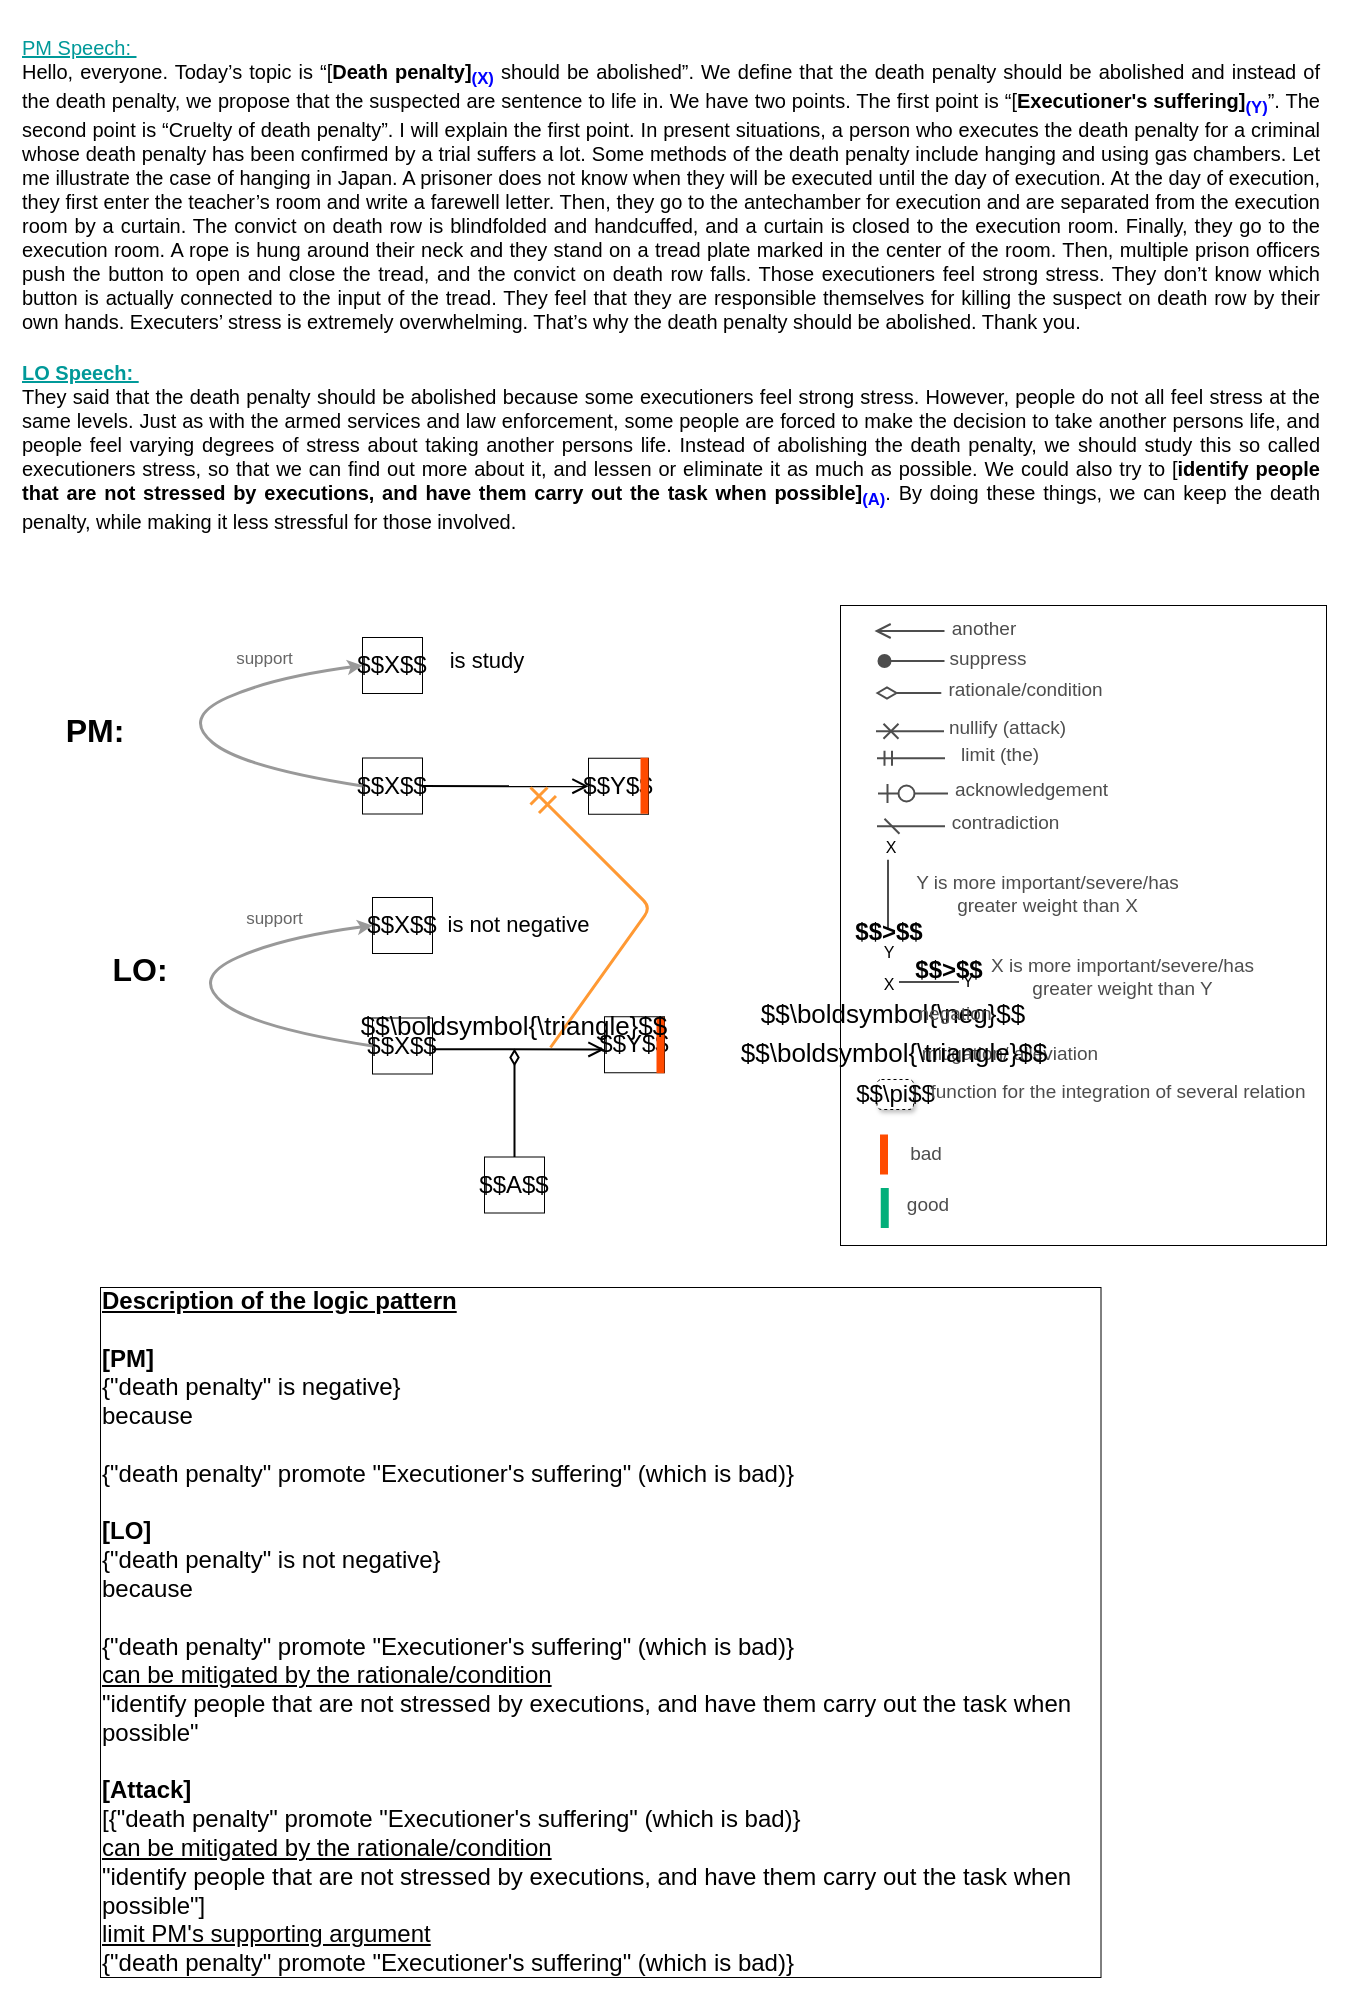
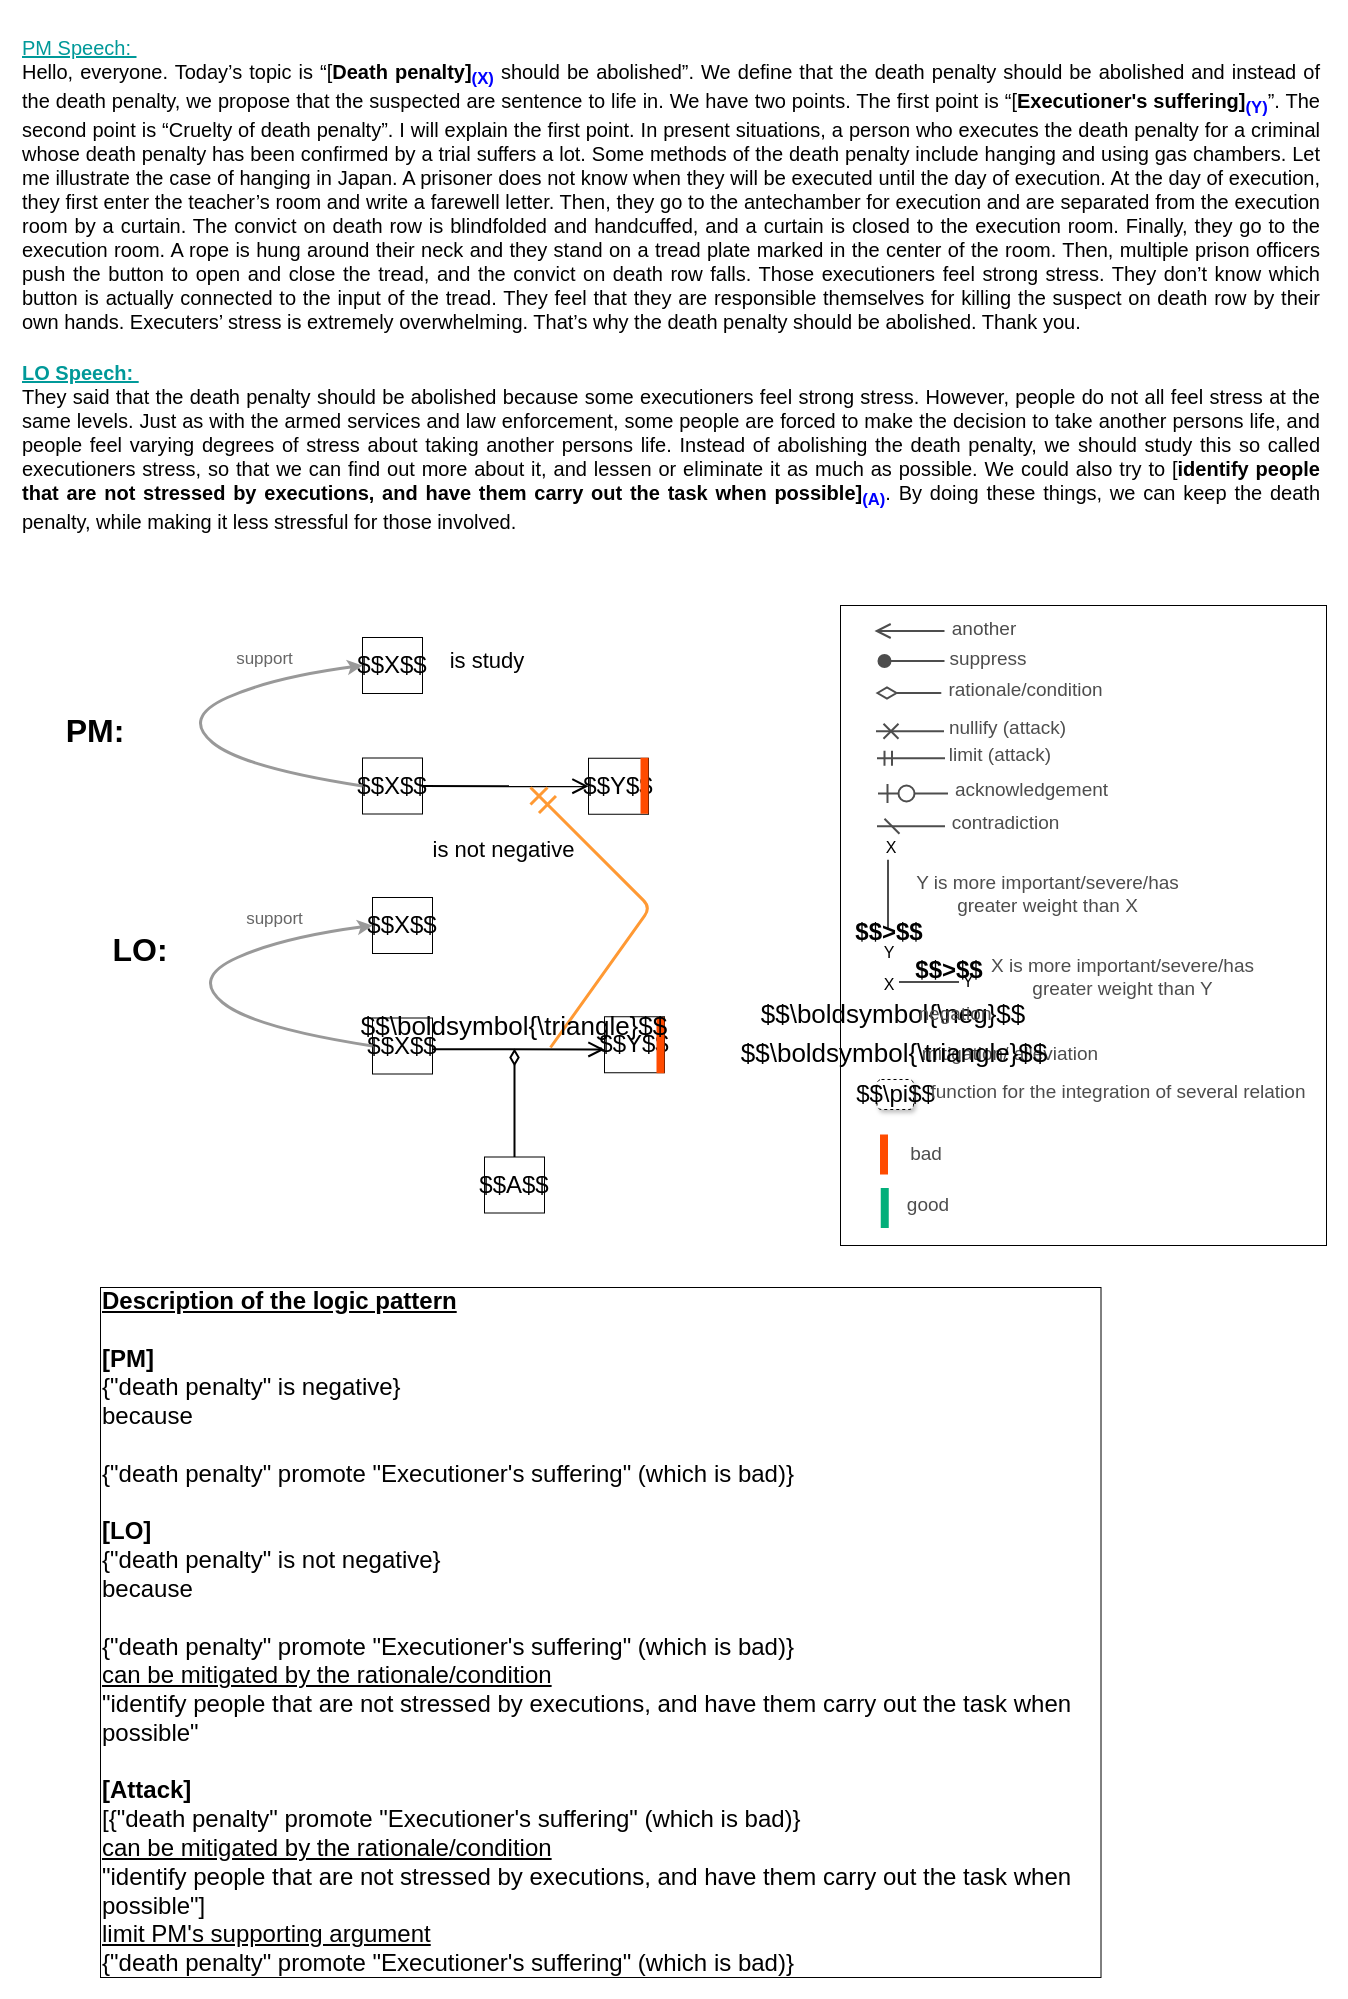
node "limit (the)": label "limit (the)" -> "limit (attack)"
node "is not negative": moved (519, 926) -> (504, 851)
node "LO:": moved (141, 970) -> (141, 950)
